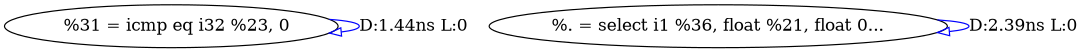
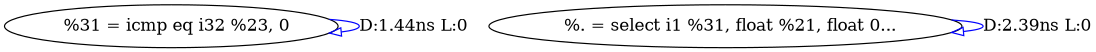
node "%. = select i1 %36, float %21, float 0...": label "%. = select i1 %36, float %21, float 0..." -> "%. = select i1 %31, float %21, float 0..."
